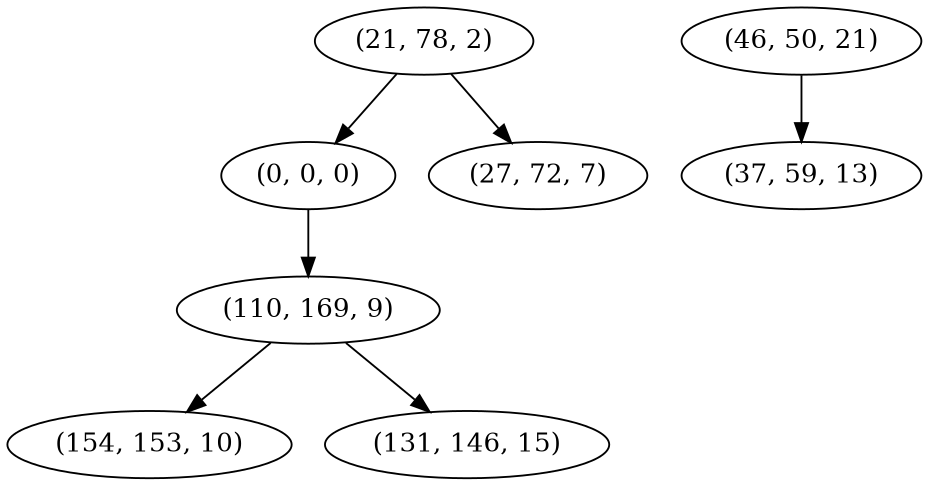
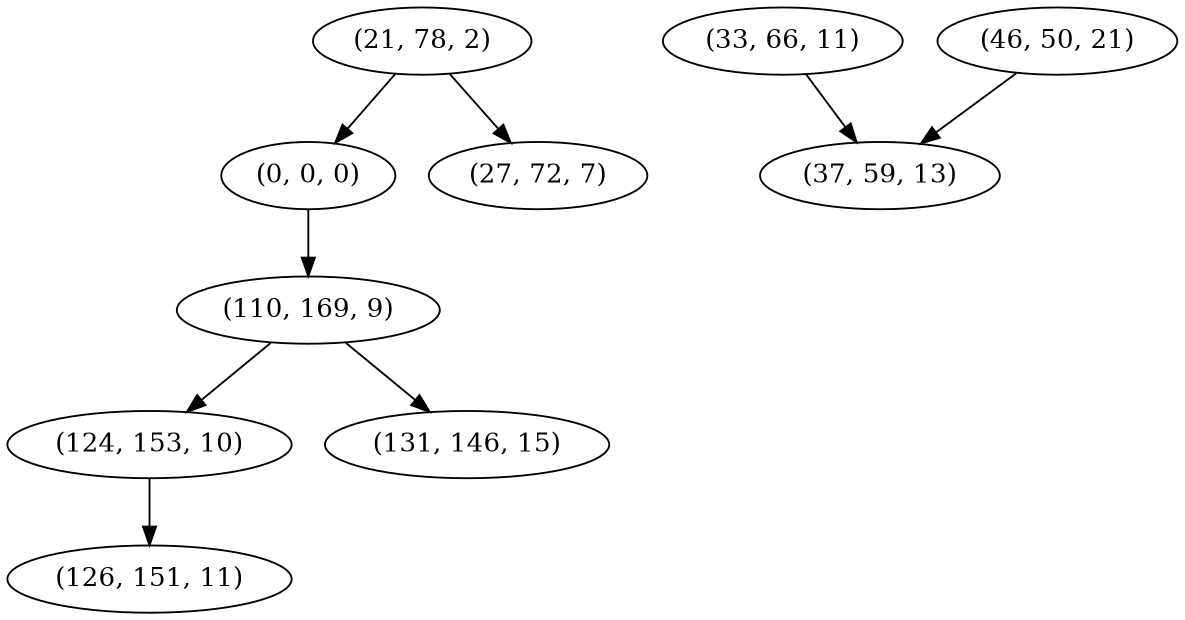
node "(33, 66, 11)": added
node "(154, 153, 10)": label "(154, 153, 10)" -> "(124, 153, 10)"
node "(126, 151, 11)": added
